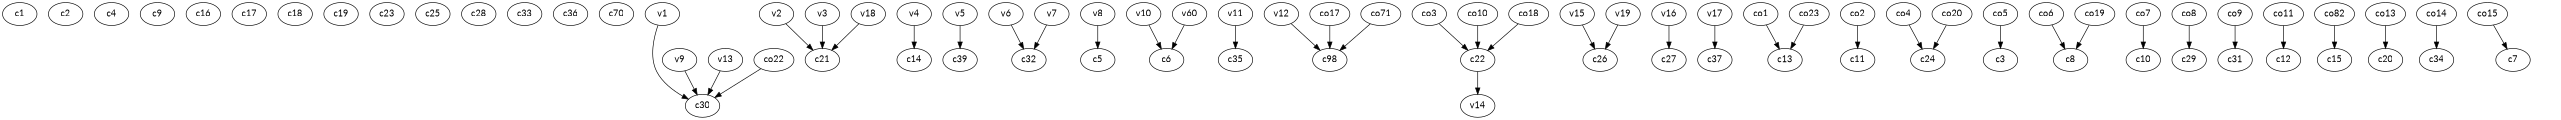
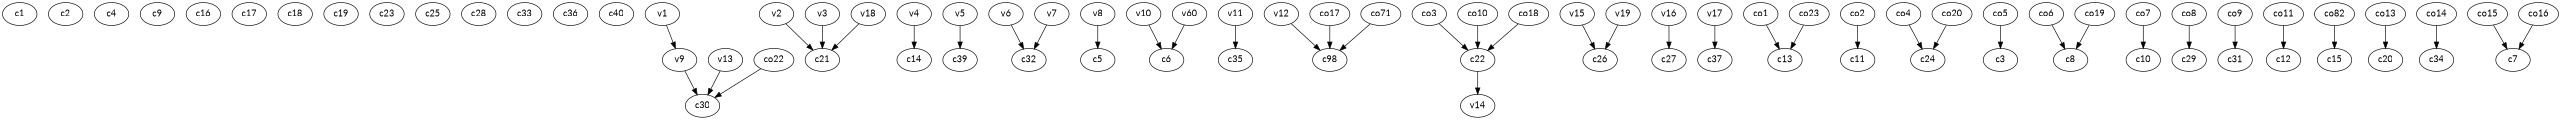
node "c70": label "c70" -> "c40"
node "co16": added
edge "v1" -> "c30": now "v1" -> "v9"
